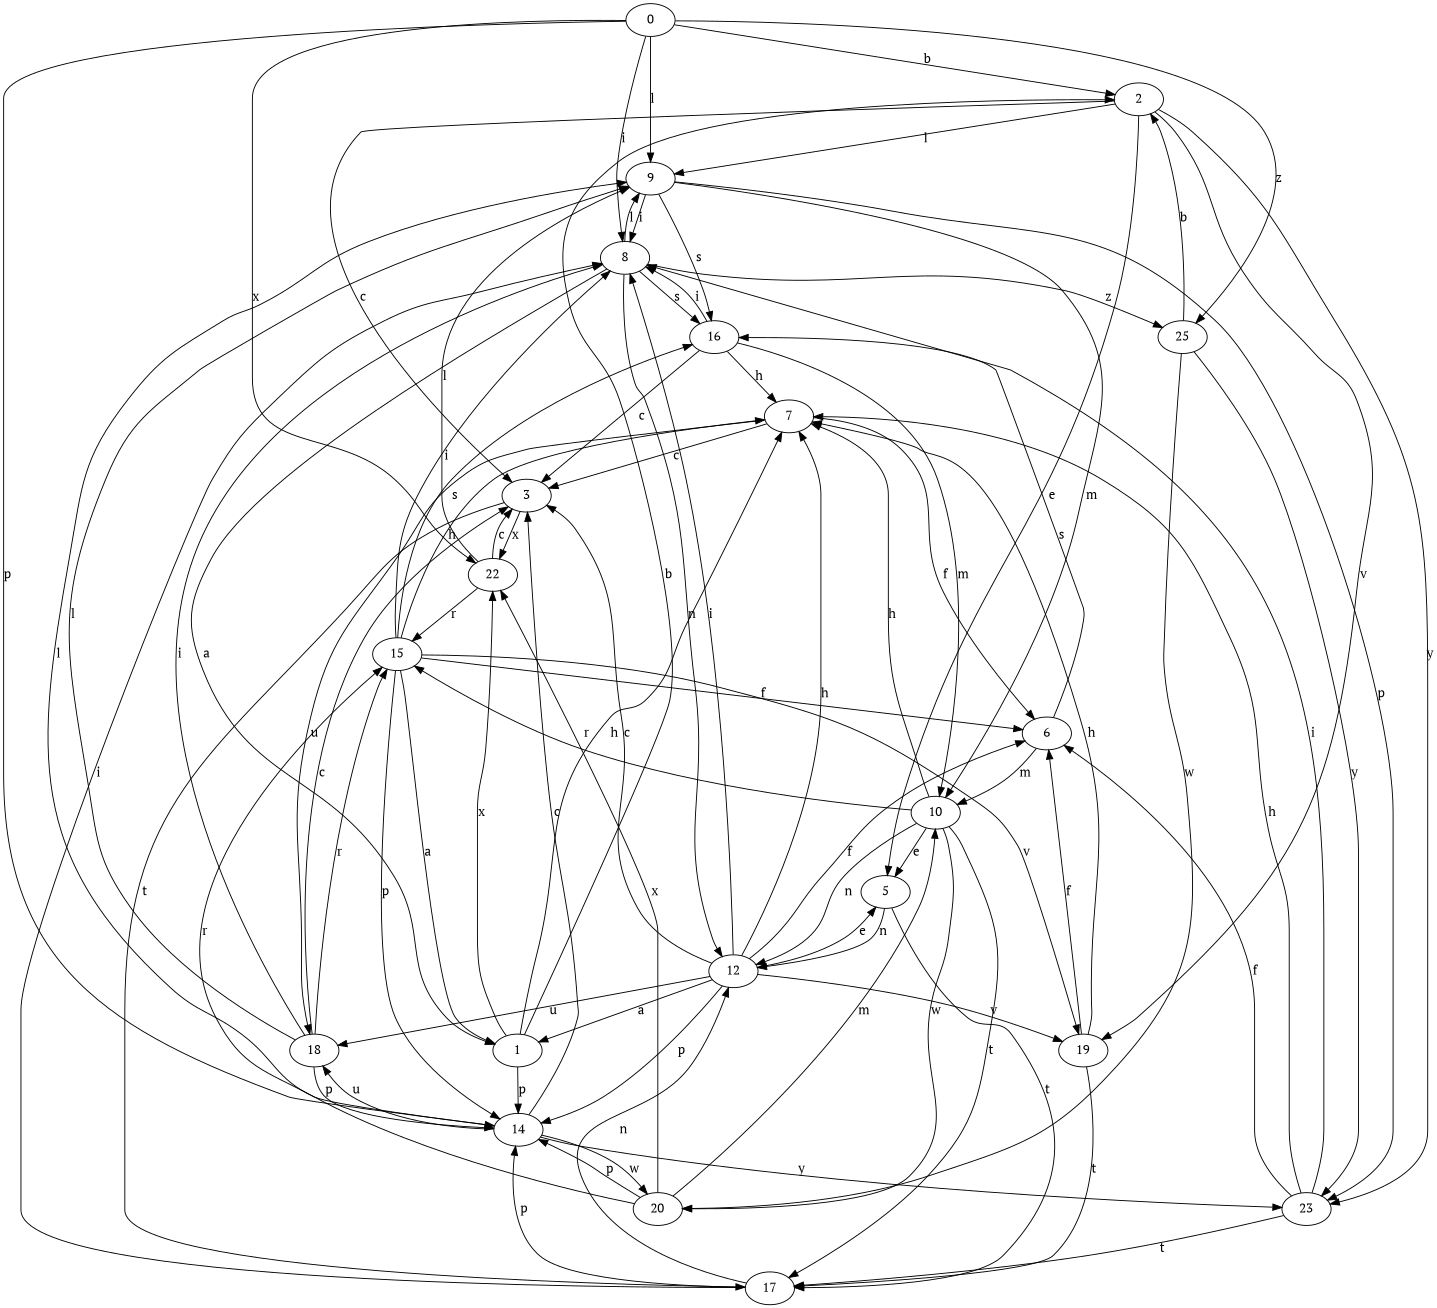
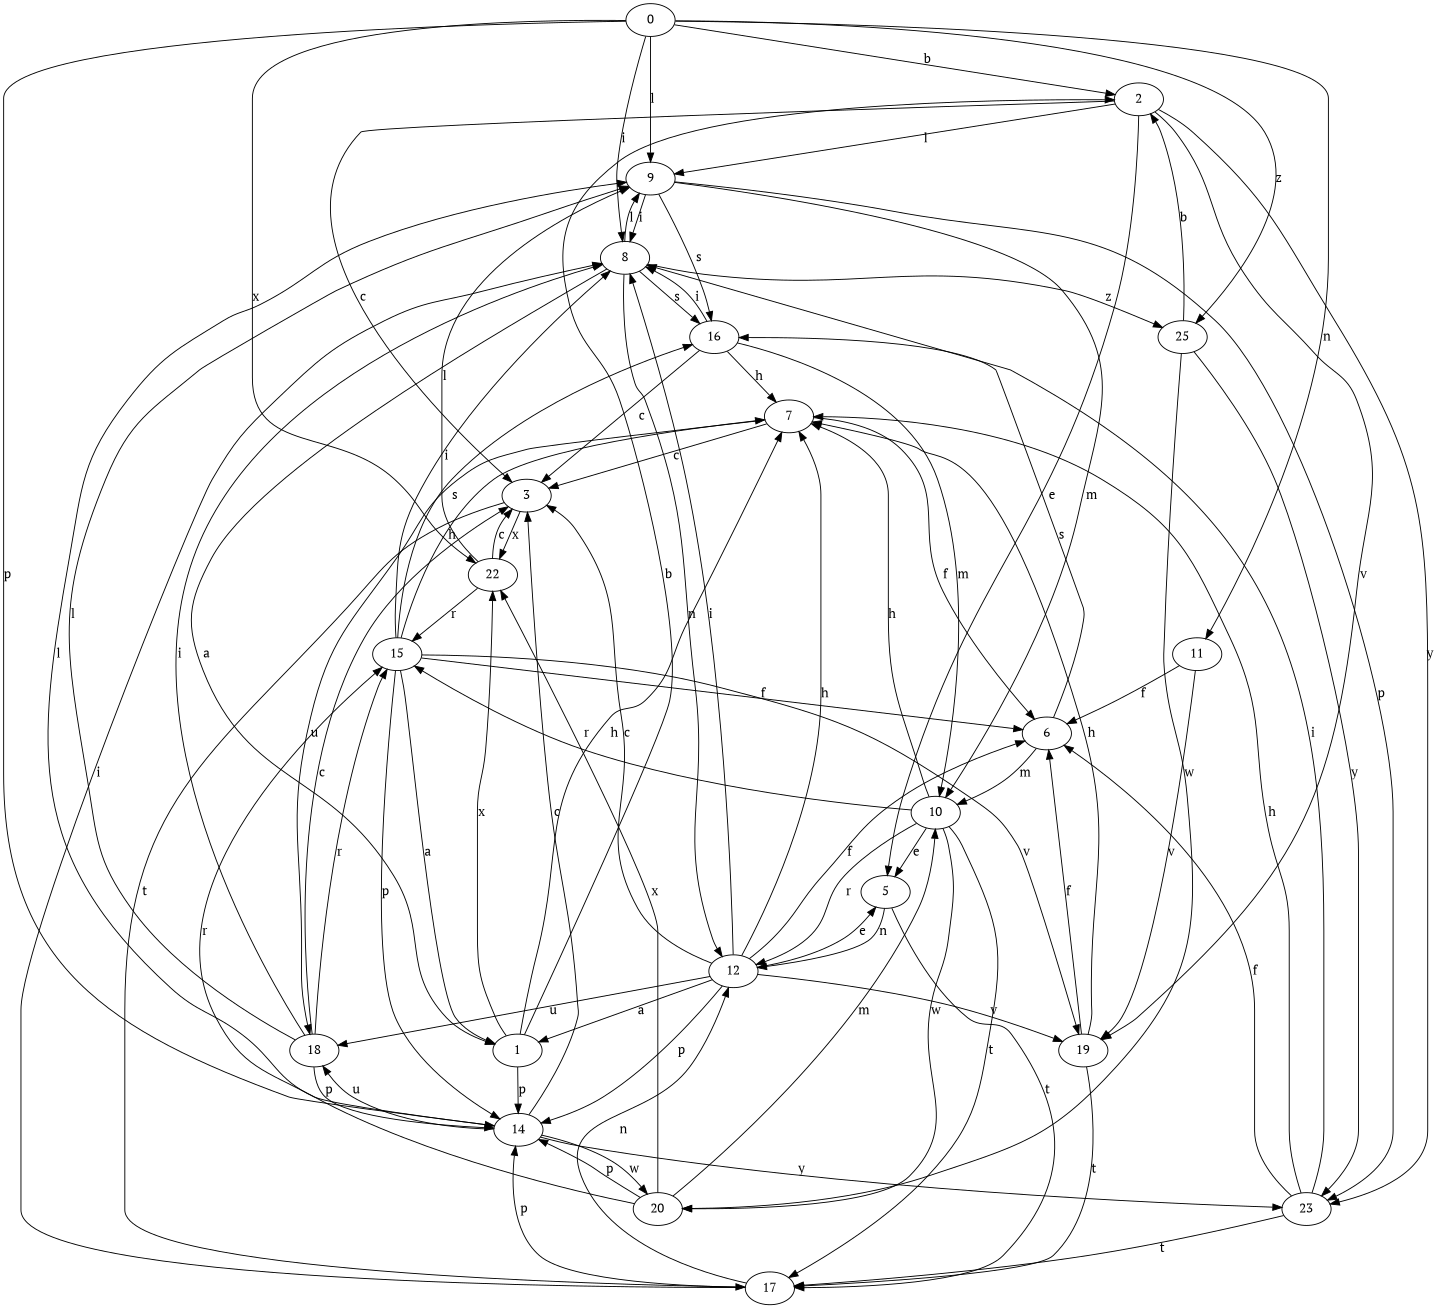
node "11": added
edge "10" -> "12": label "n" -> "r"
